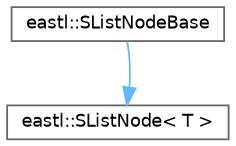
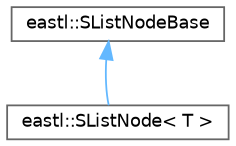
edge "eastl::SListNodeBase" -> "eastl::SListNode< T >": reversed
